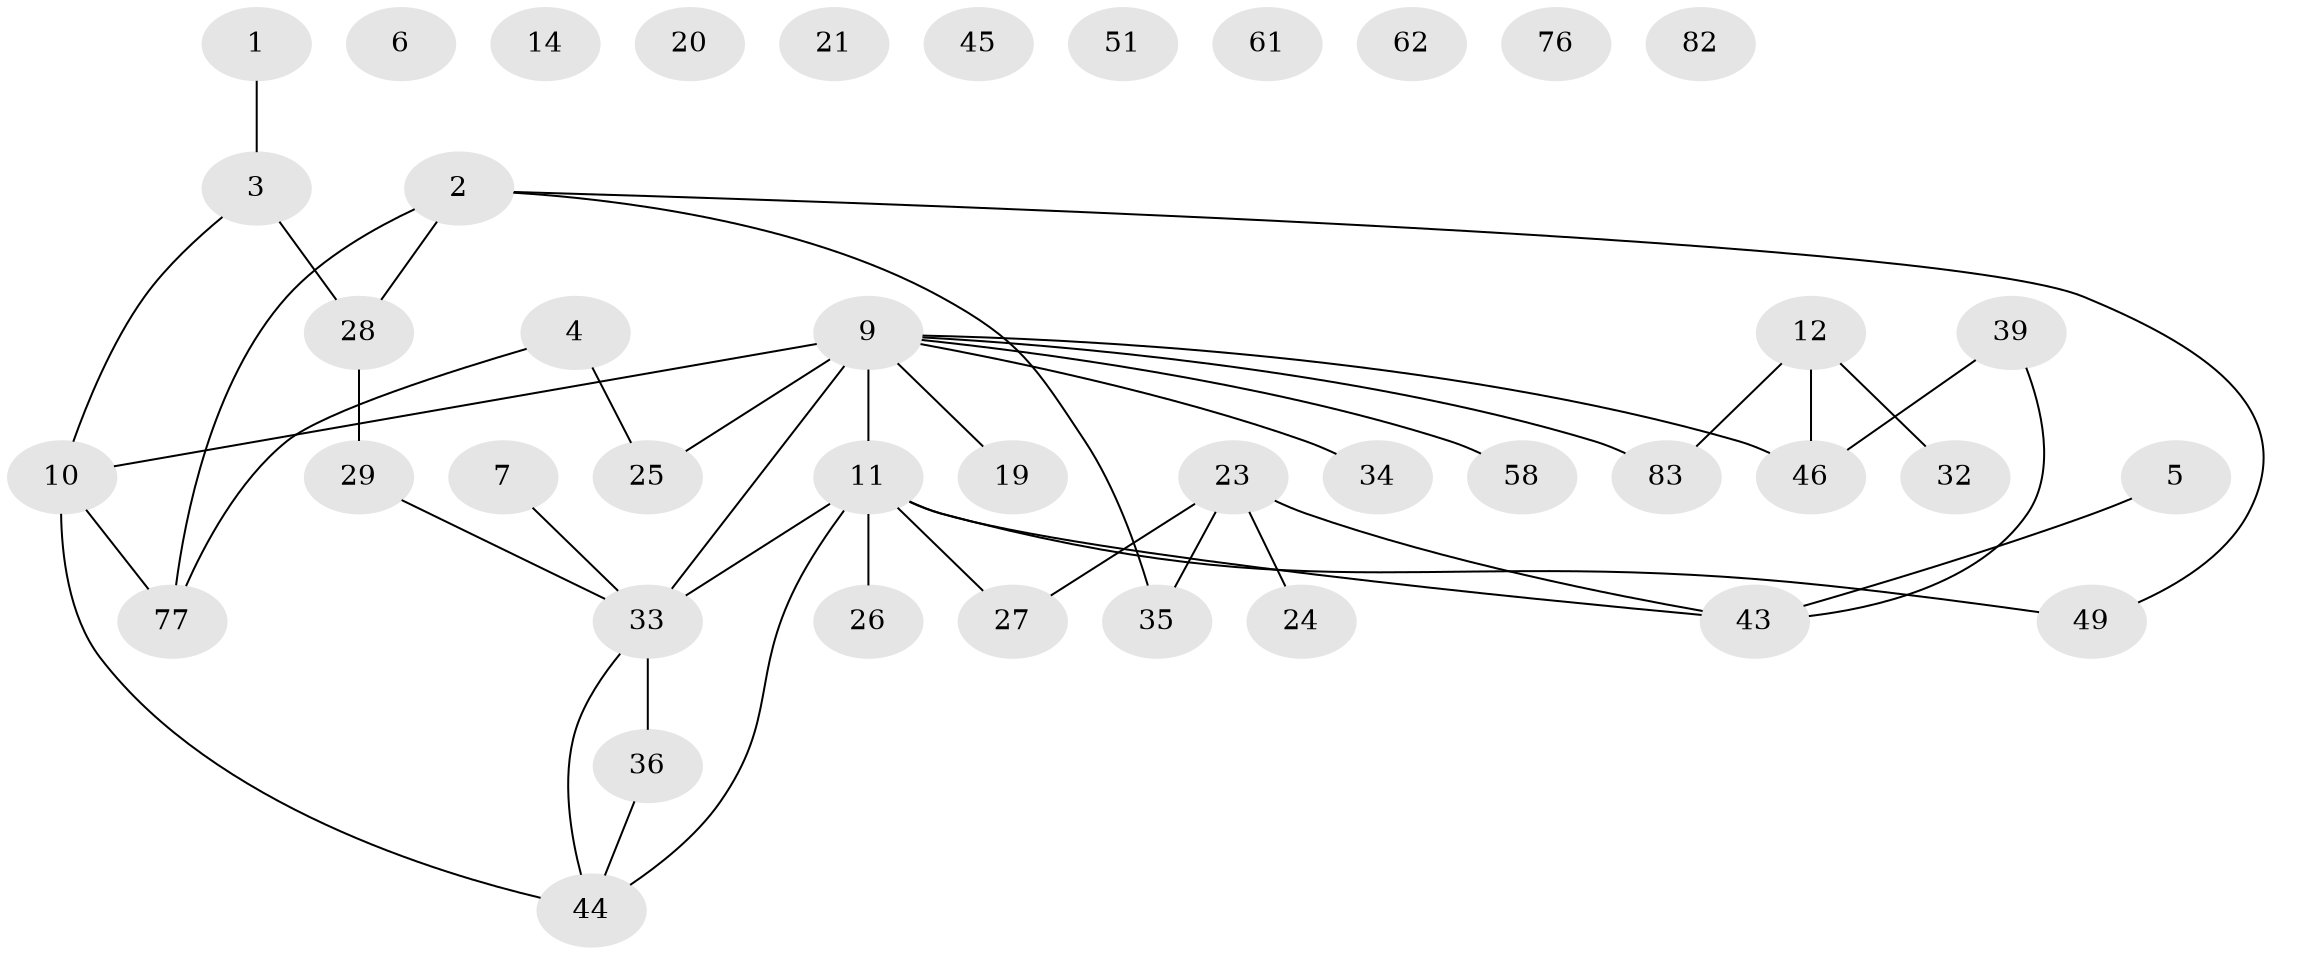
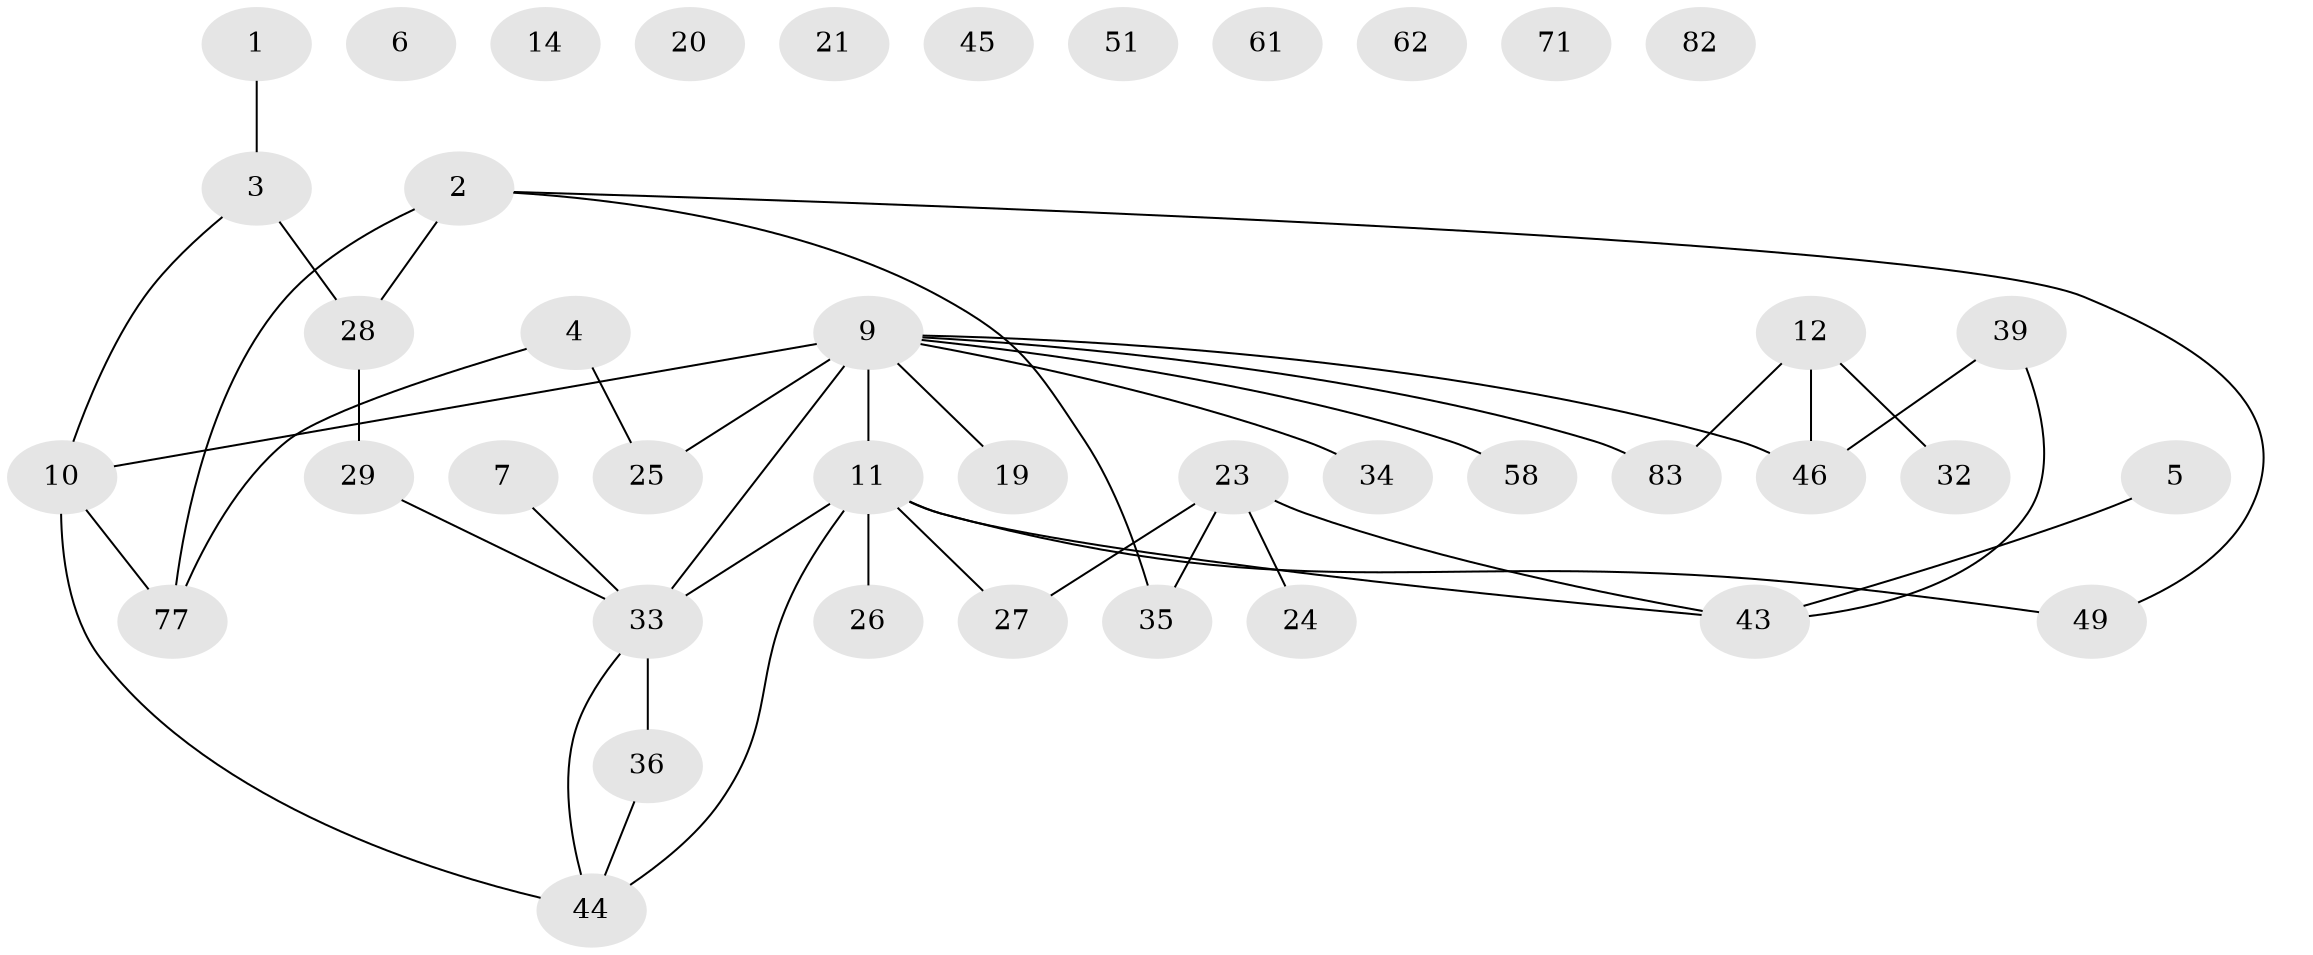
node "76": label "76" -> "71"
